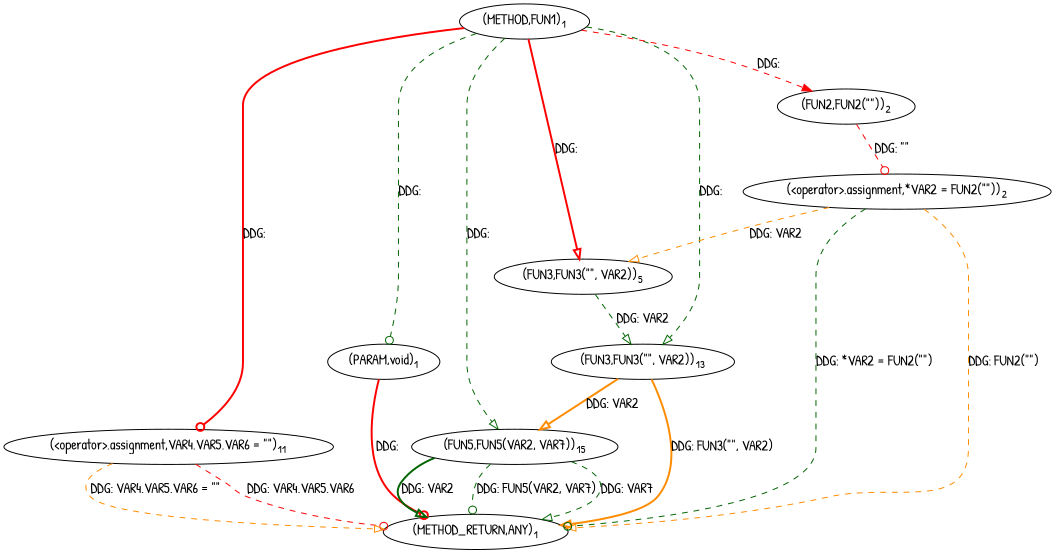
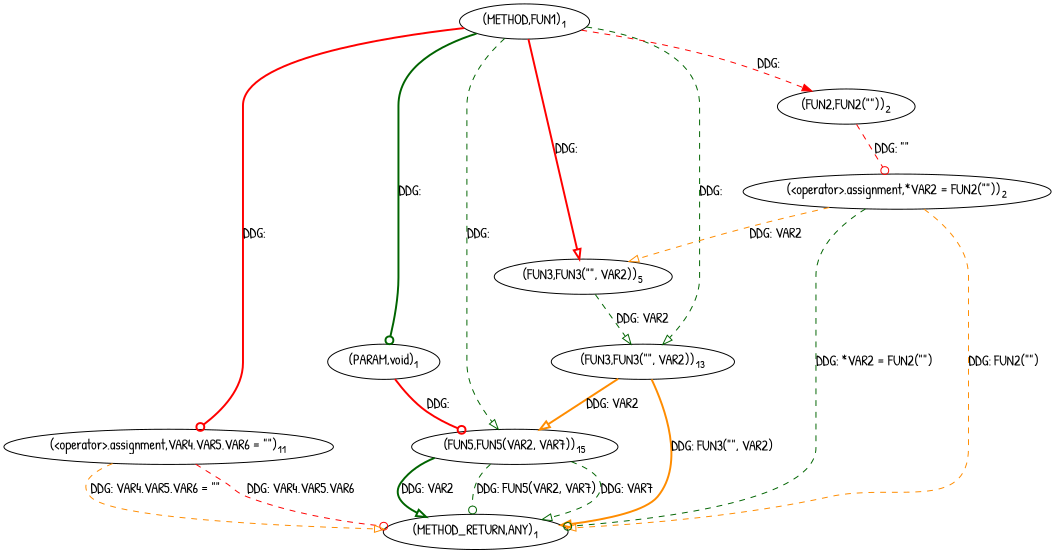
edge "(METHOD,FUN1)" -> "(PARAM,void)": style dashed -> bold
edge "(PARAM,void)" -> "(METHOD_RETURN,ANY)": now "(PARAM,void)" -> "(FUN5,FUN5(VAR2, VAR7))"
